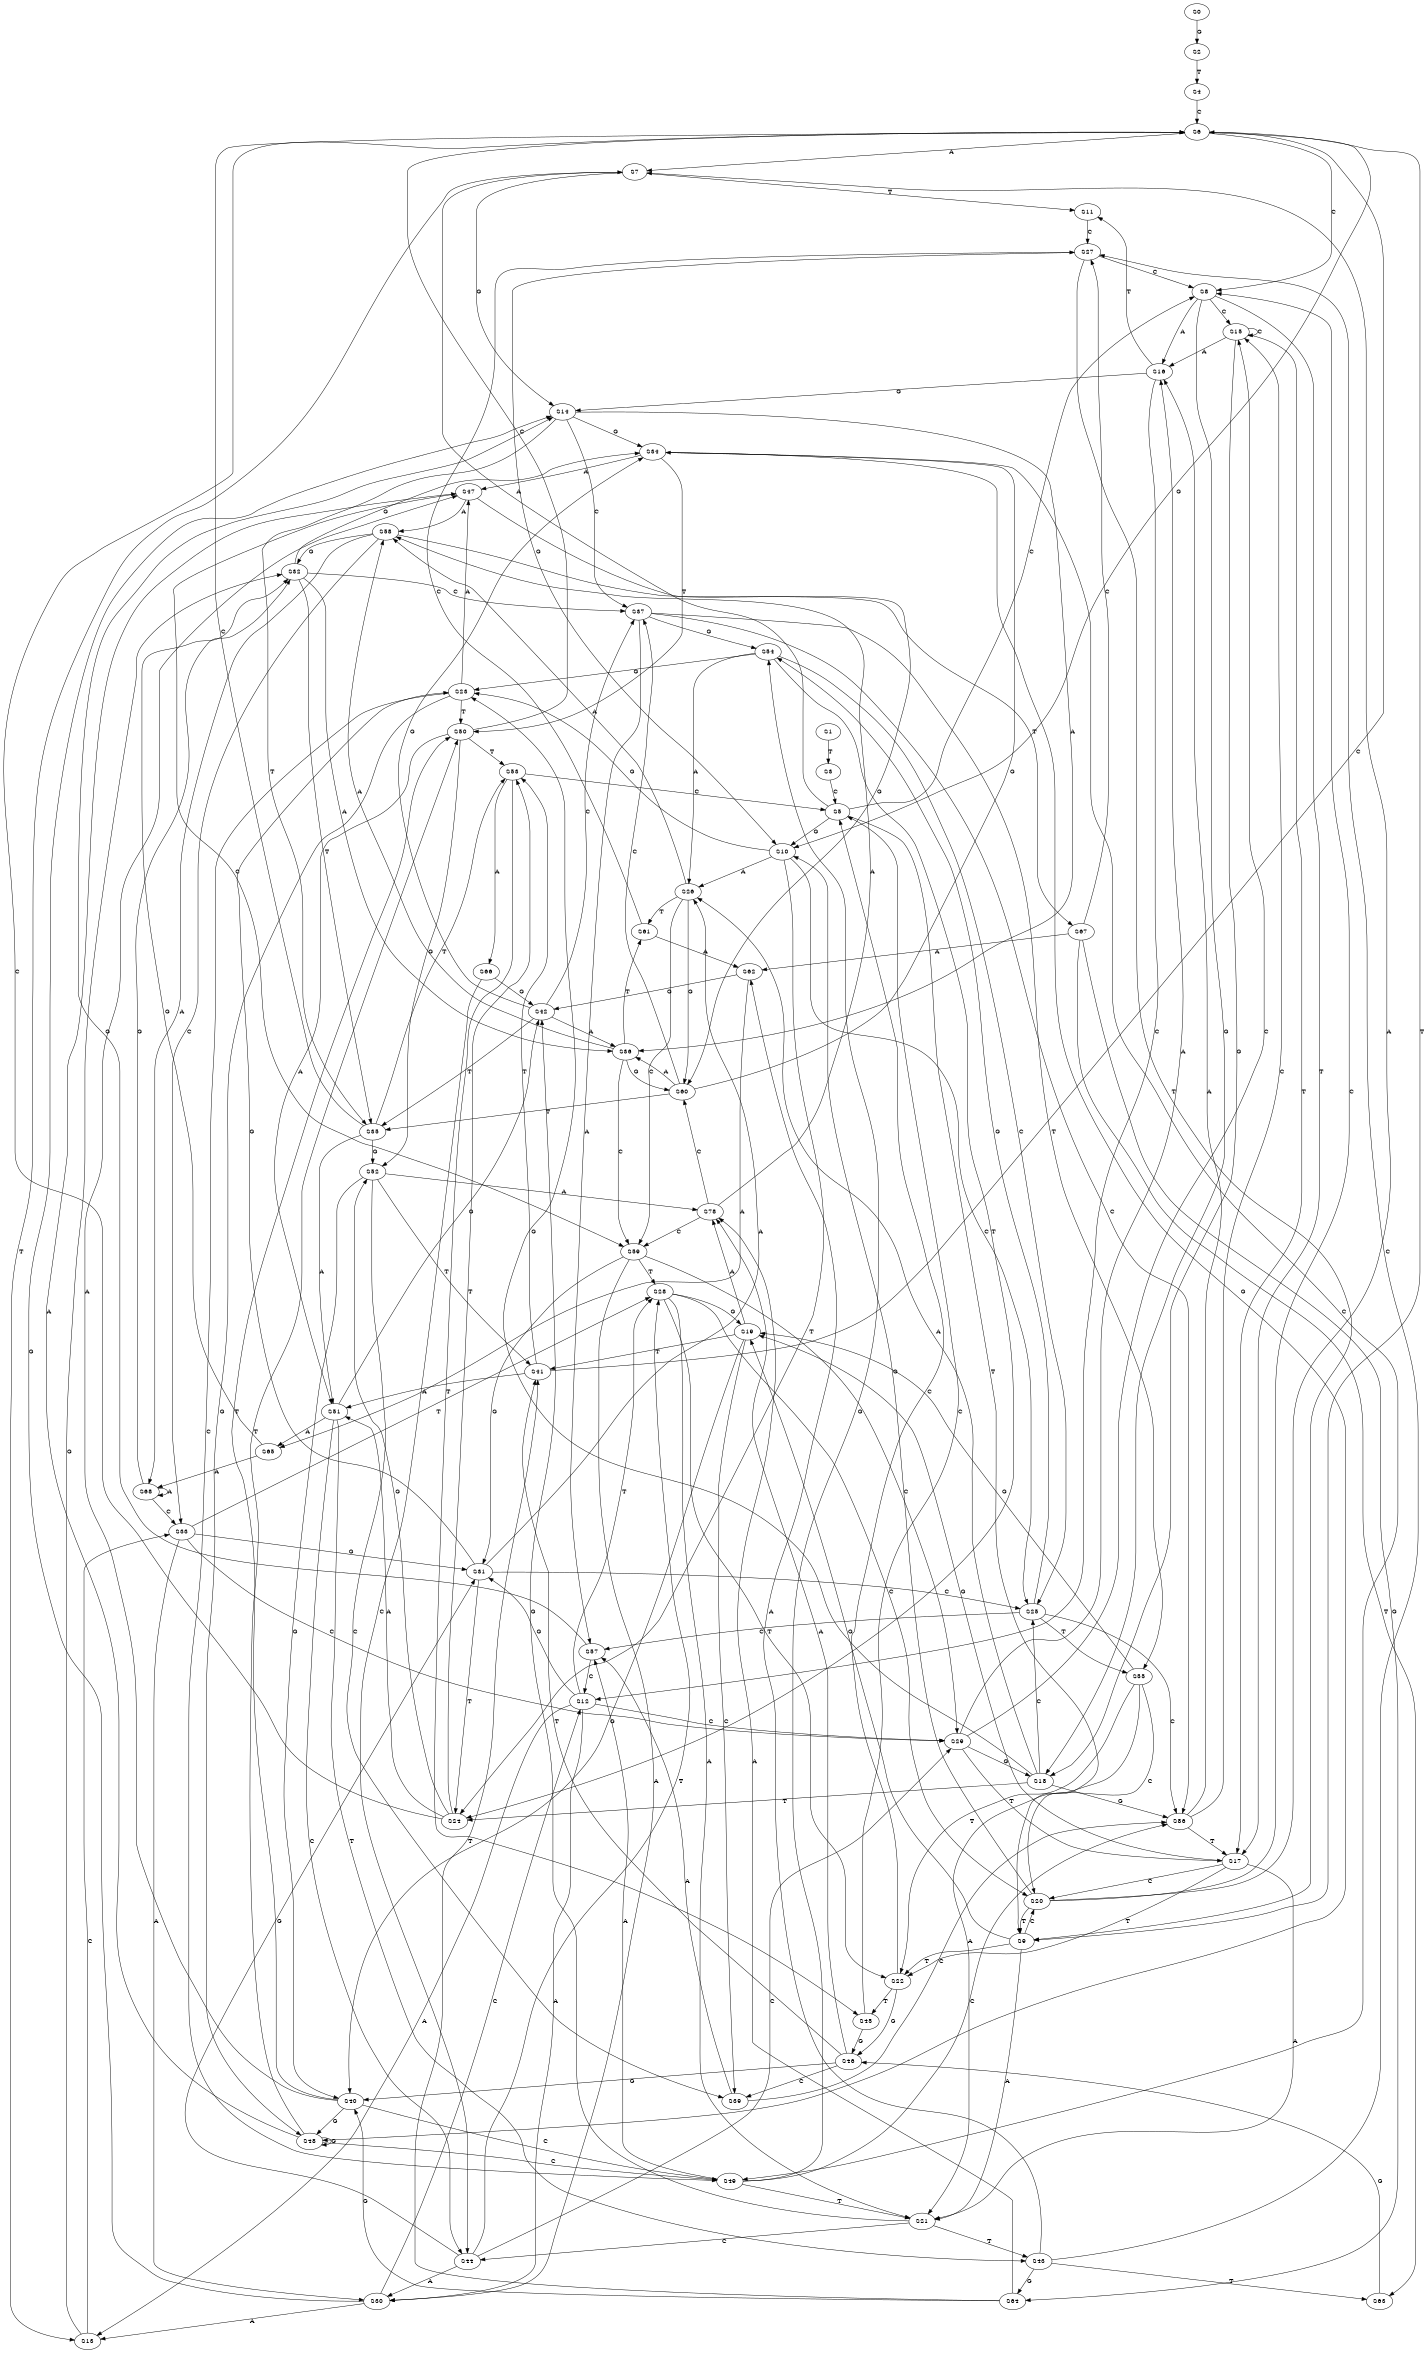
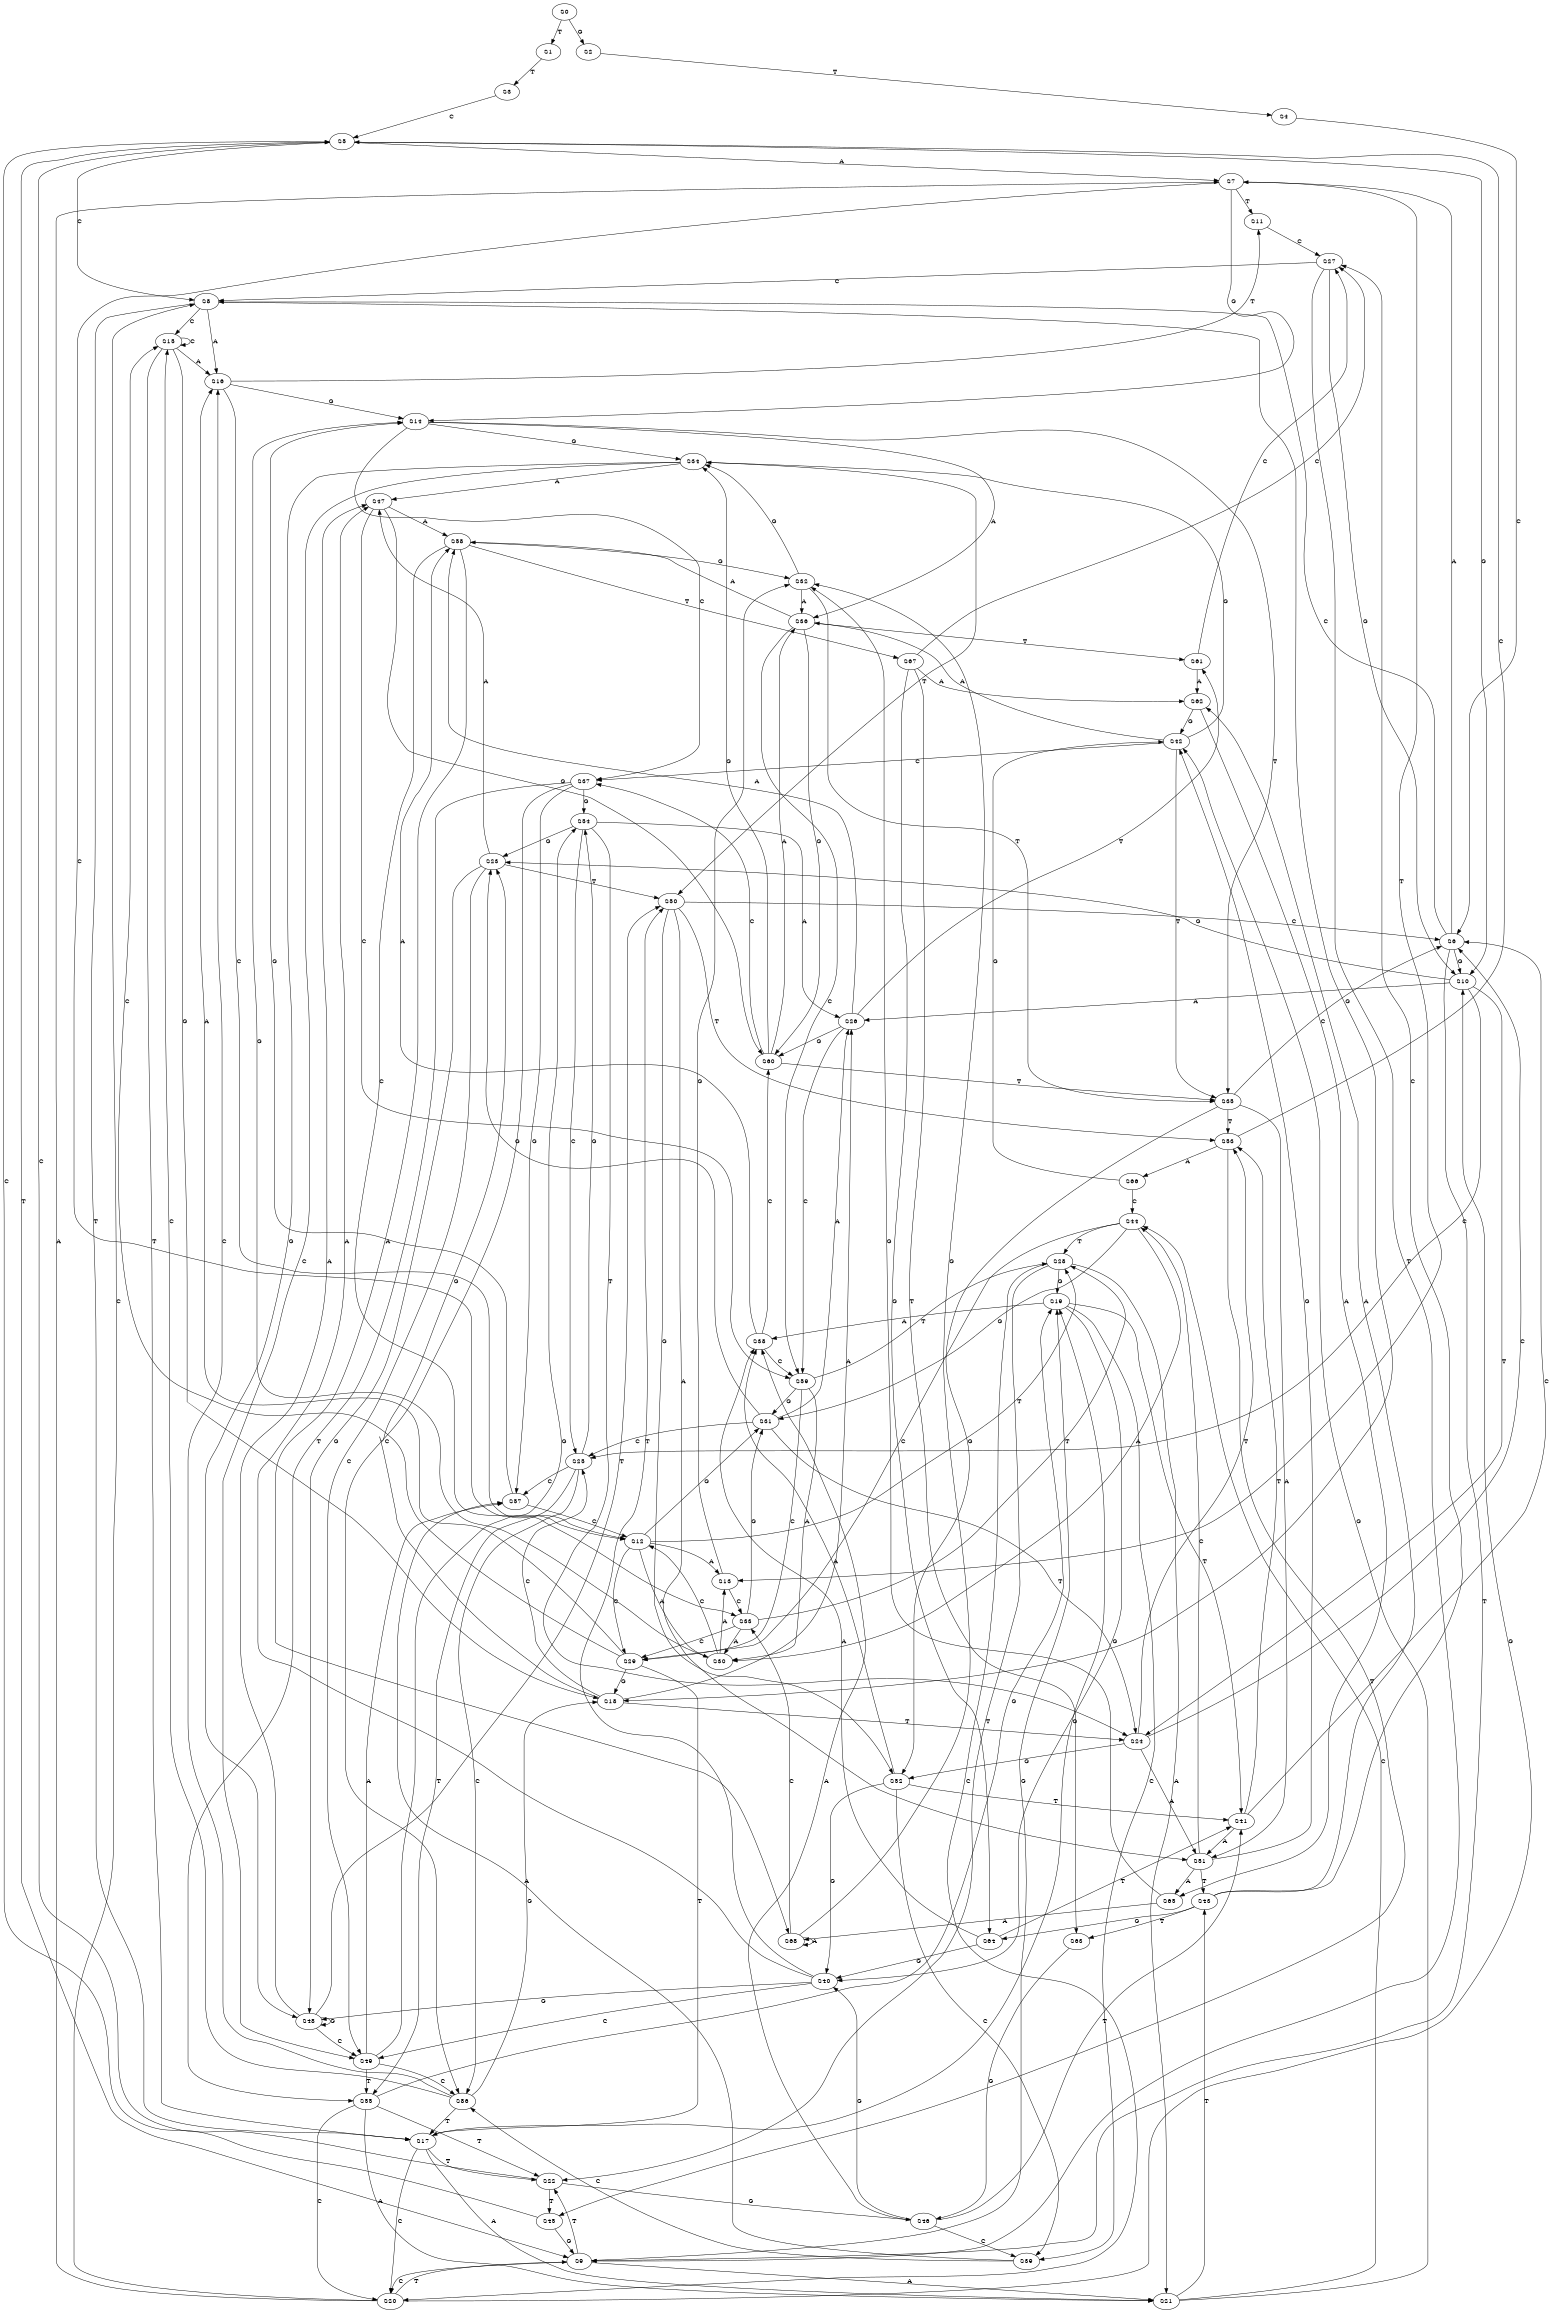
edge "S0" -> "S1": added, label "T"
edge "S7" -> "S12": added, label "C"
edge "S32" -> "S37": removed, label "C"
edge "S86" -> "S16": label "A" -> "C"
edge "S37" -> "S57": label "A" -> "G"
node "S78": label "S78" -> "S38"
edge "S18" -> "S86": reversed
edge "S45" -> "S46": now "S45" -> "S9"
edge "S49" -> "S21": now "S49" -> "S55"
